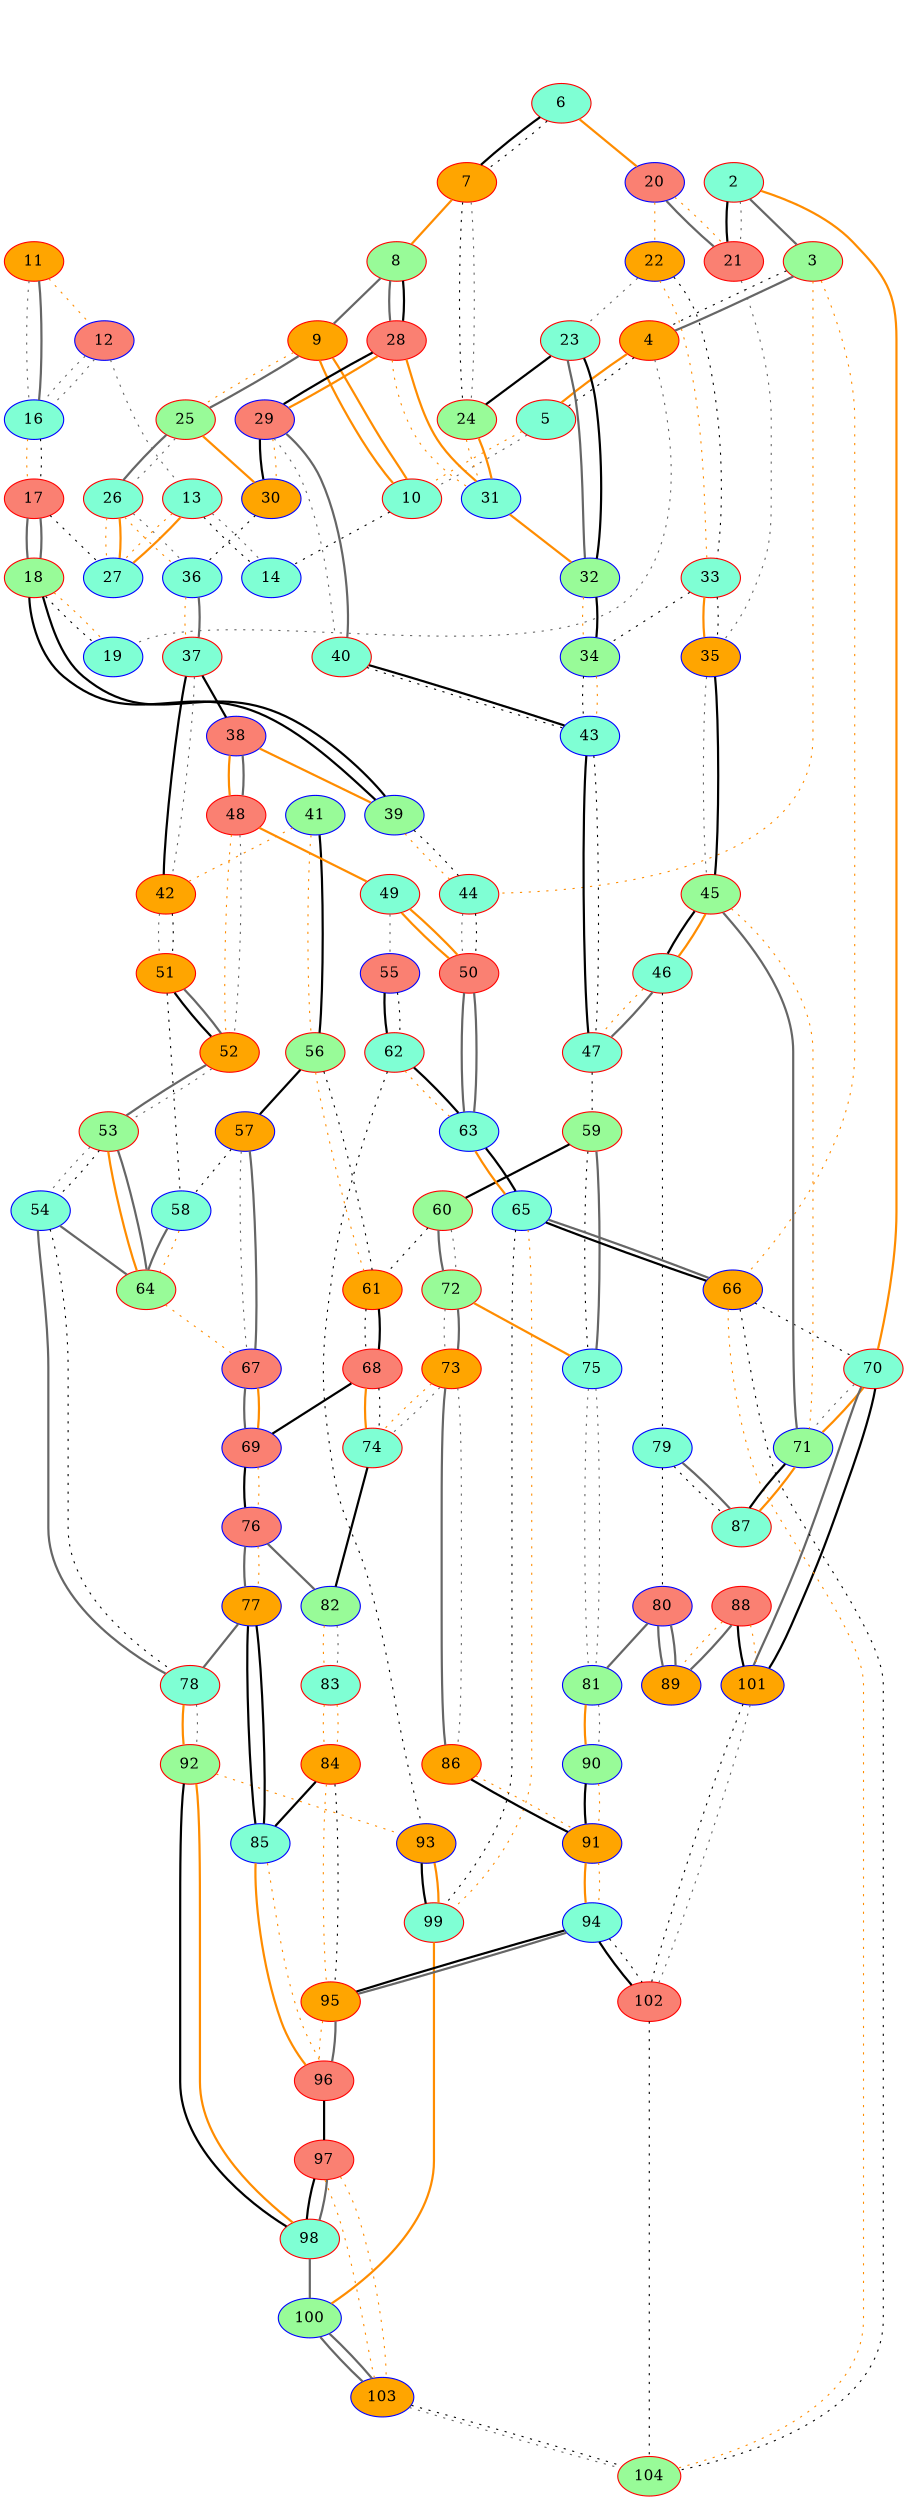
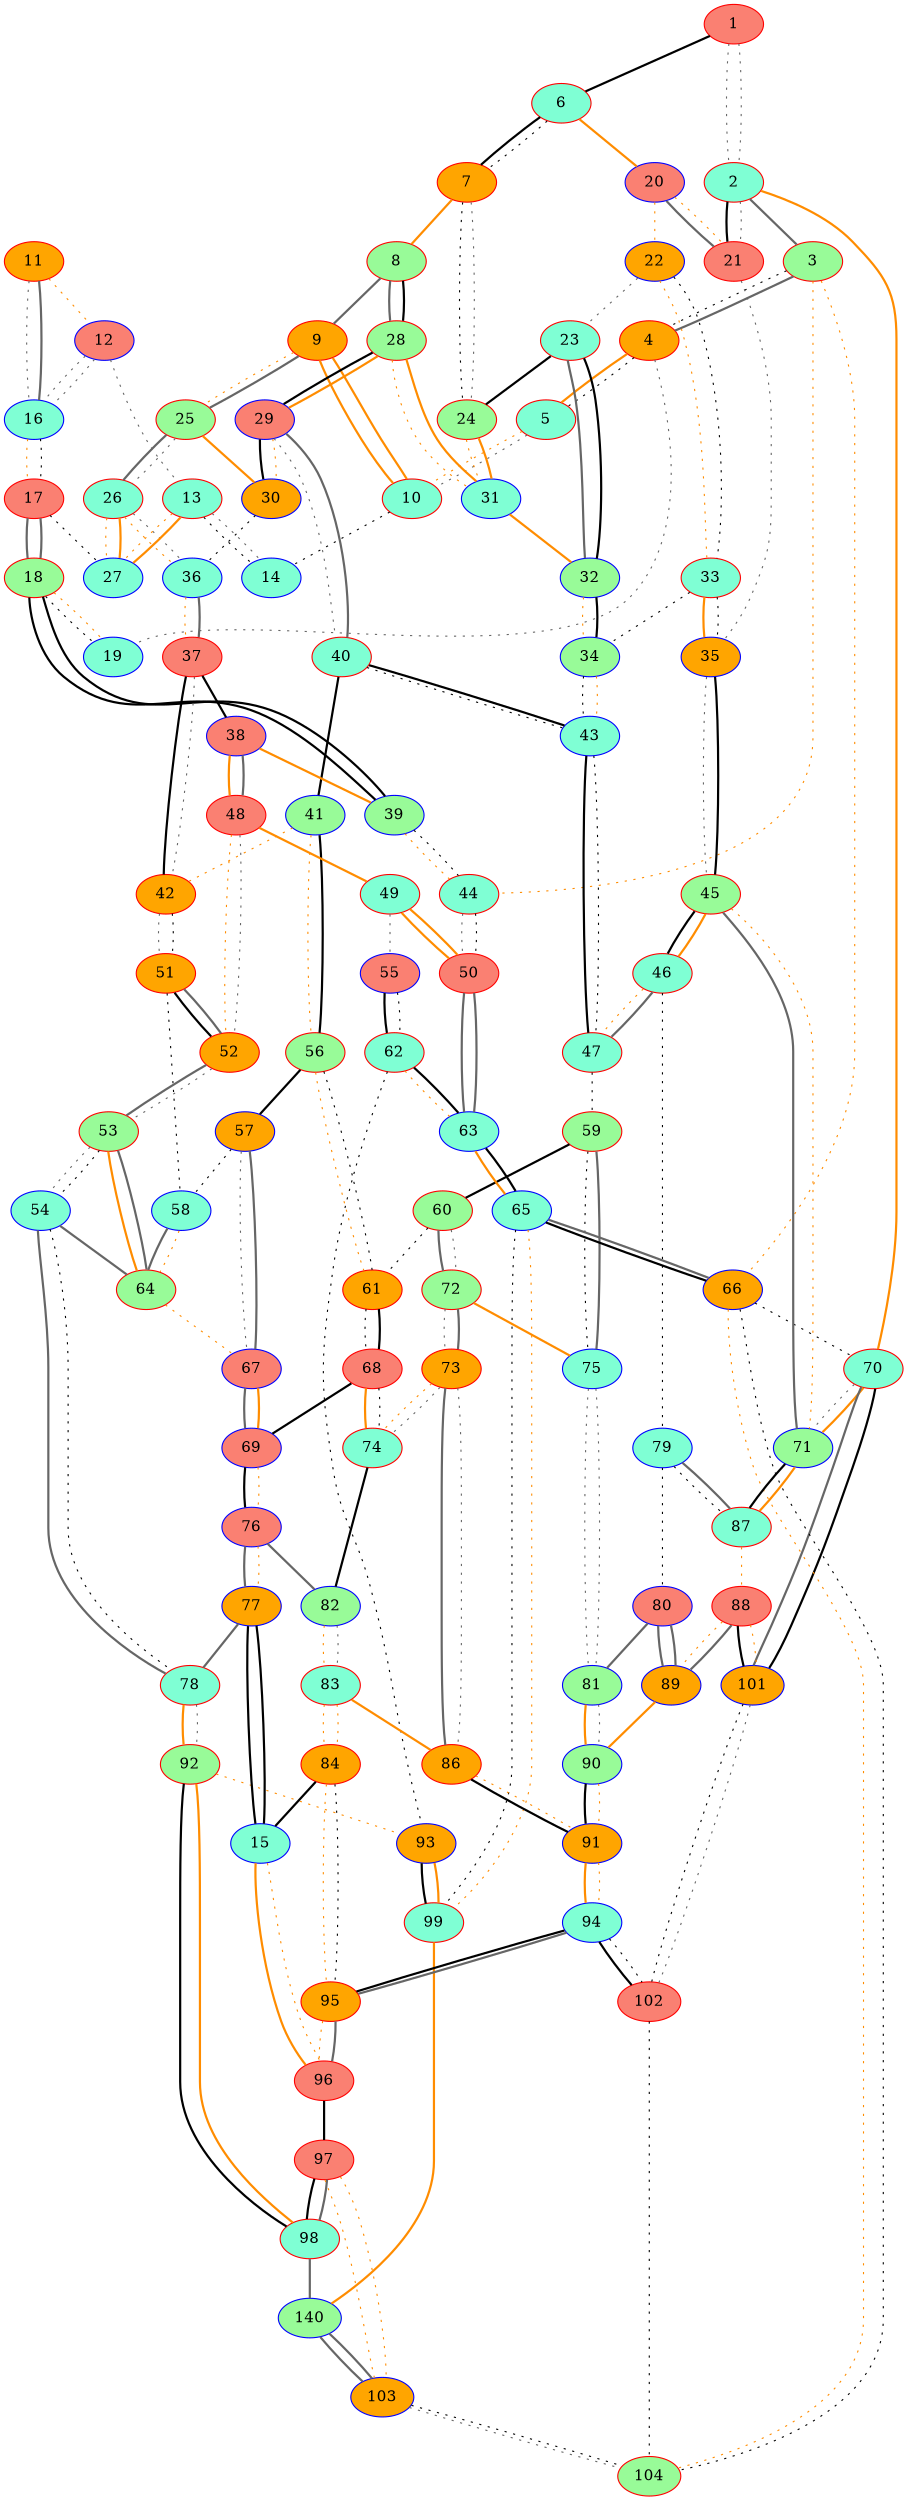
node "1": added
node "28": fillcolor salmon -> palegreen
node "37": fillcolor aquamarine -> salmon
edge "40" -- "41": added
edge "87" -- "88": added
edge "83" -- "86": added
edge "89" -- "90": added
node "85": label "85" -> "15"
node "100": label "100" -> "140"
